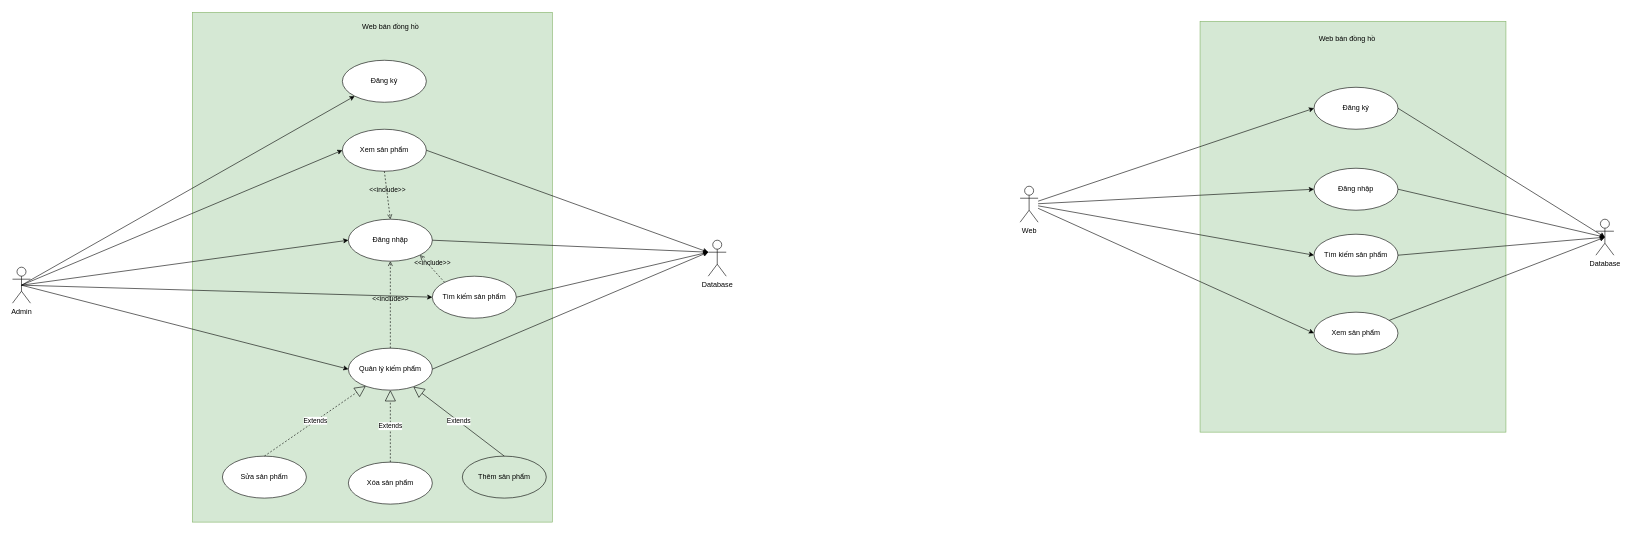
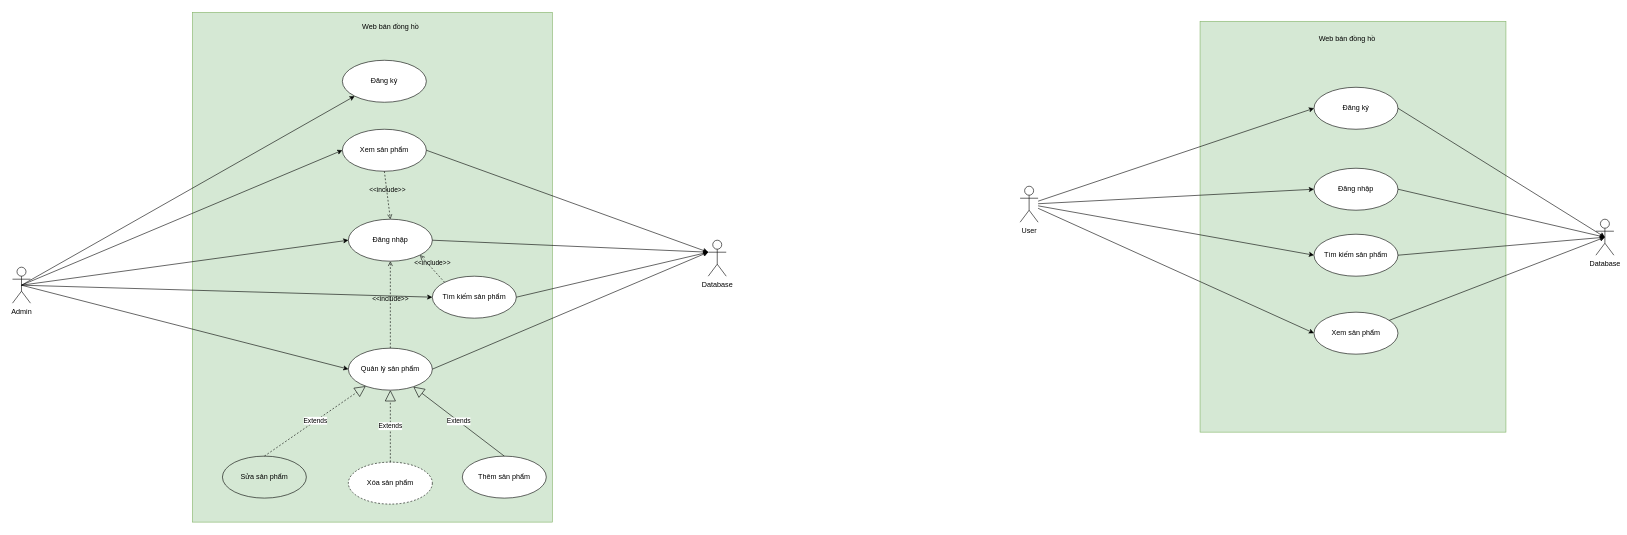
node "Web": label "Web" -> "User"
node "Quản lý kiếm phẩm": label "Quản lý kiếm phẩm" -> "Quản lý sản phẩm"
node "Sửa sản phẩm": fillcolor #ffffff -> #d5e8d4
node "Thêm sản phẩm": fillcolor #d5e8d4 -> #ffffff
node "Xóa sản phẩm": style solid -> dashed
